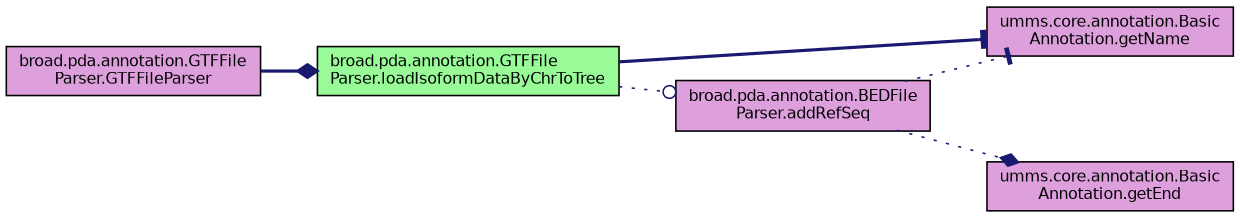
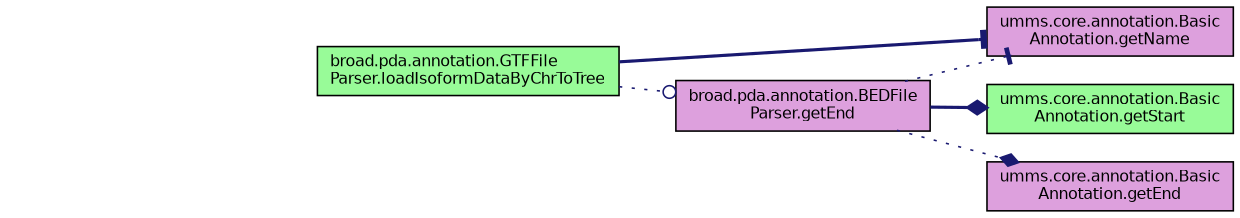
node "broad.pda.annotation.GTFFile Parser.GTFFileParser": removed
node "broad.pda.annotation.BEDFile Parser.addRefSeq": label "broad.pda.annotation.BEDFile Parser.addRefSeq" -> "broad.pda.annotation.BEDFile Parser.getEnd"
node "umms.core.annotation.Basic Annotation.getStart": added
